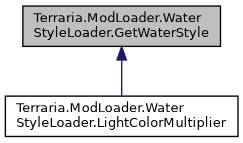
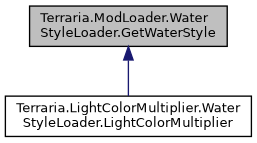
node "Terraria.ModLoader.Water StyleLoader.LightColorMultiplier": label "Terraria.ModLoader.Water StyleLoader.LightColorMultiplier" -> "Terraria.LightColorMultiplier.Water StyleLoader.LightColorMultiplier"
